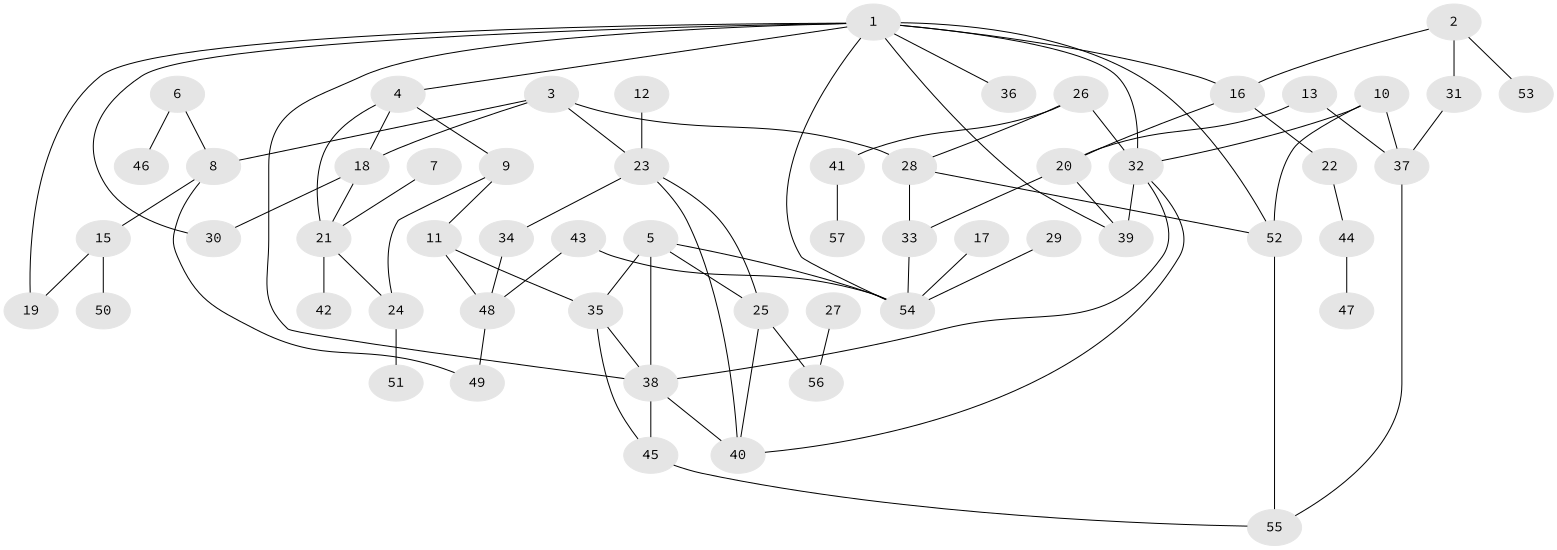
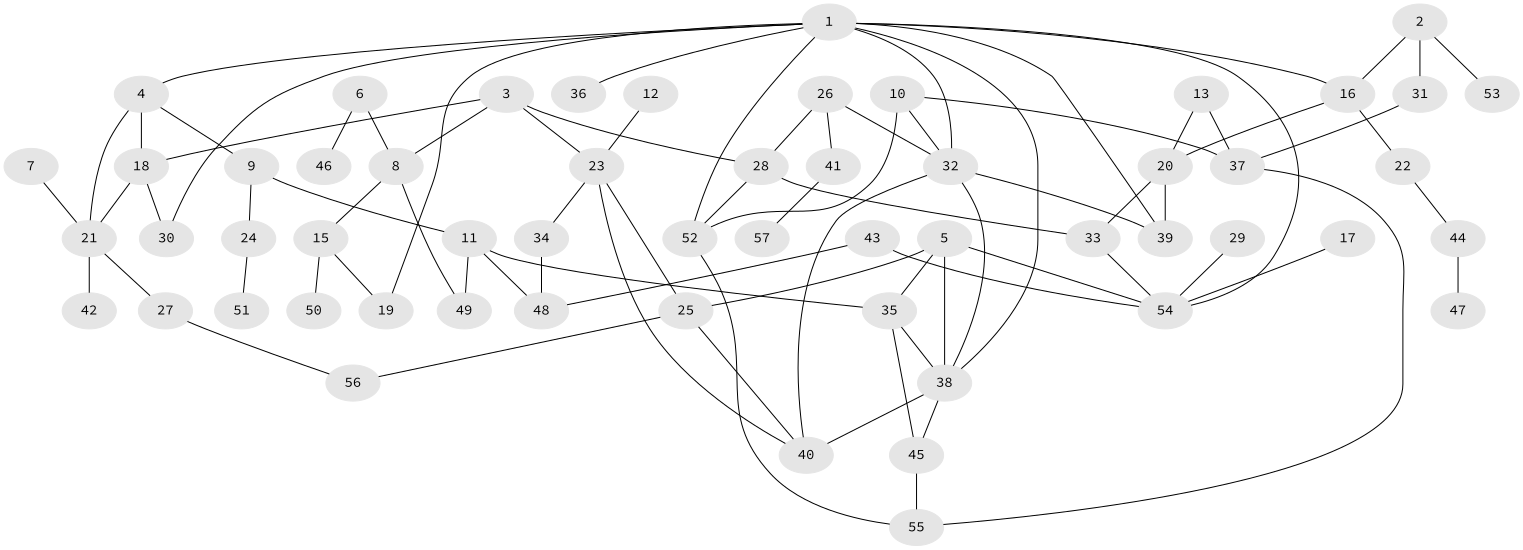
edge "21" -- "24": now "21" -- "27"
edge "48" -- "49": now "11" -- "49"
